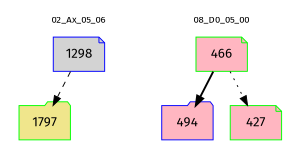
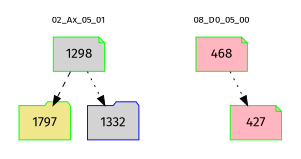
cluster "02_Ax_05_06": label "02_Ax_05_06" -> "02_Ax_05_01"
node "1298": color blue -> green
node "466": label "466" -> "468"
node "1332": added
node "494": removed
